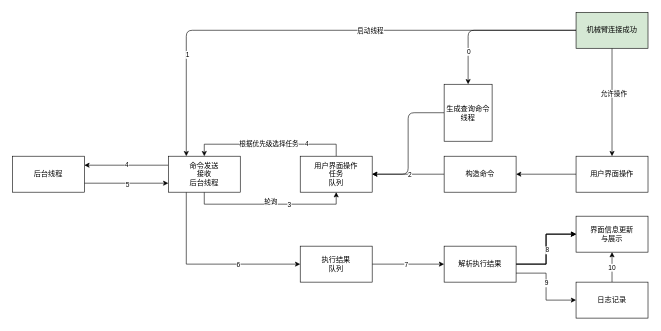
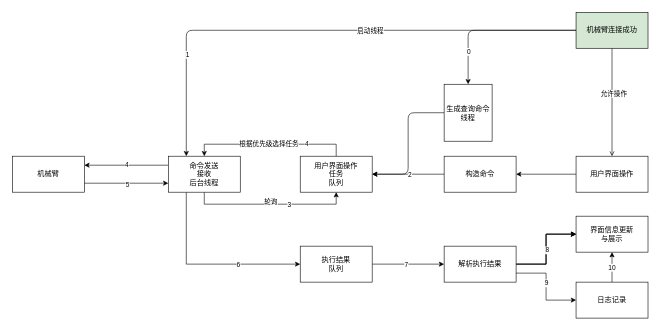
edge "机械臂连接成功" -> "用户界面操作": arrowhead classic -> open
node "后台线程": label "后台线程" -> "机械臂"
